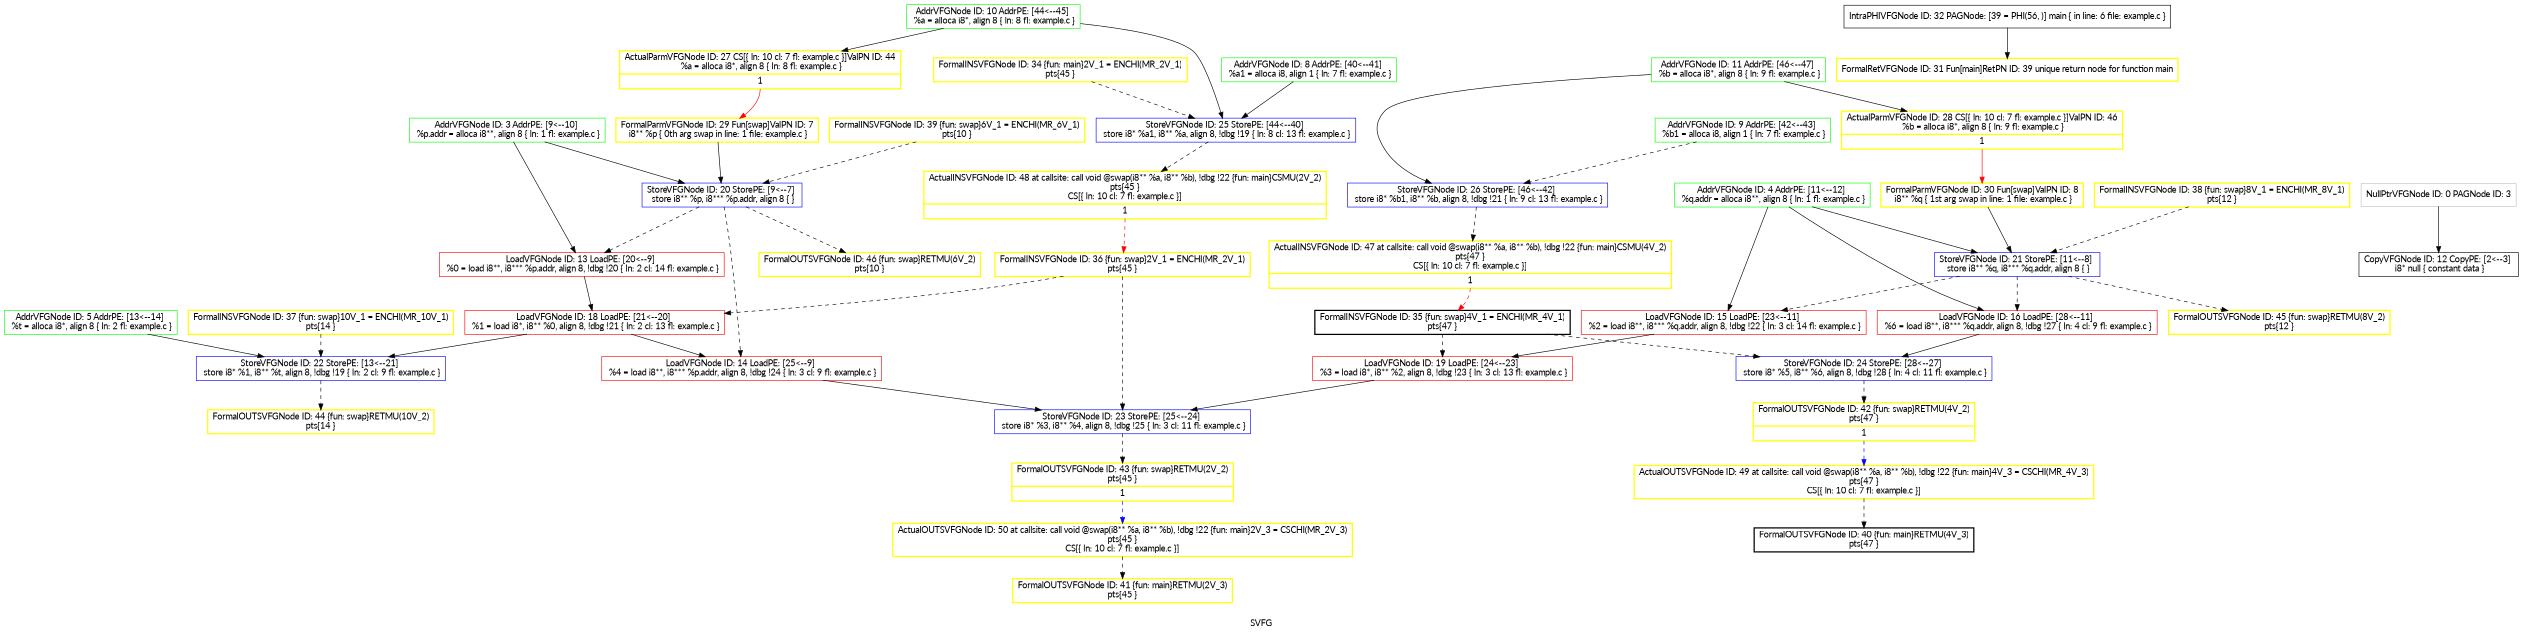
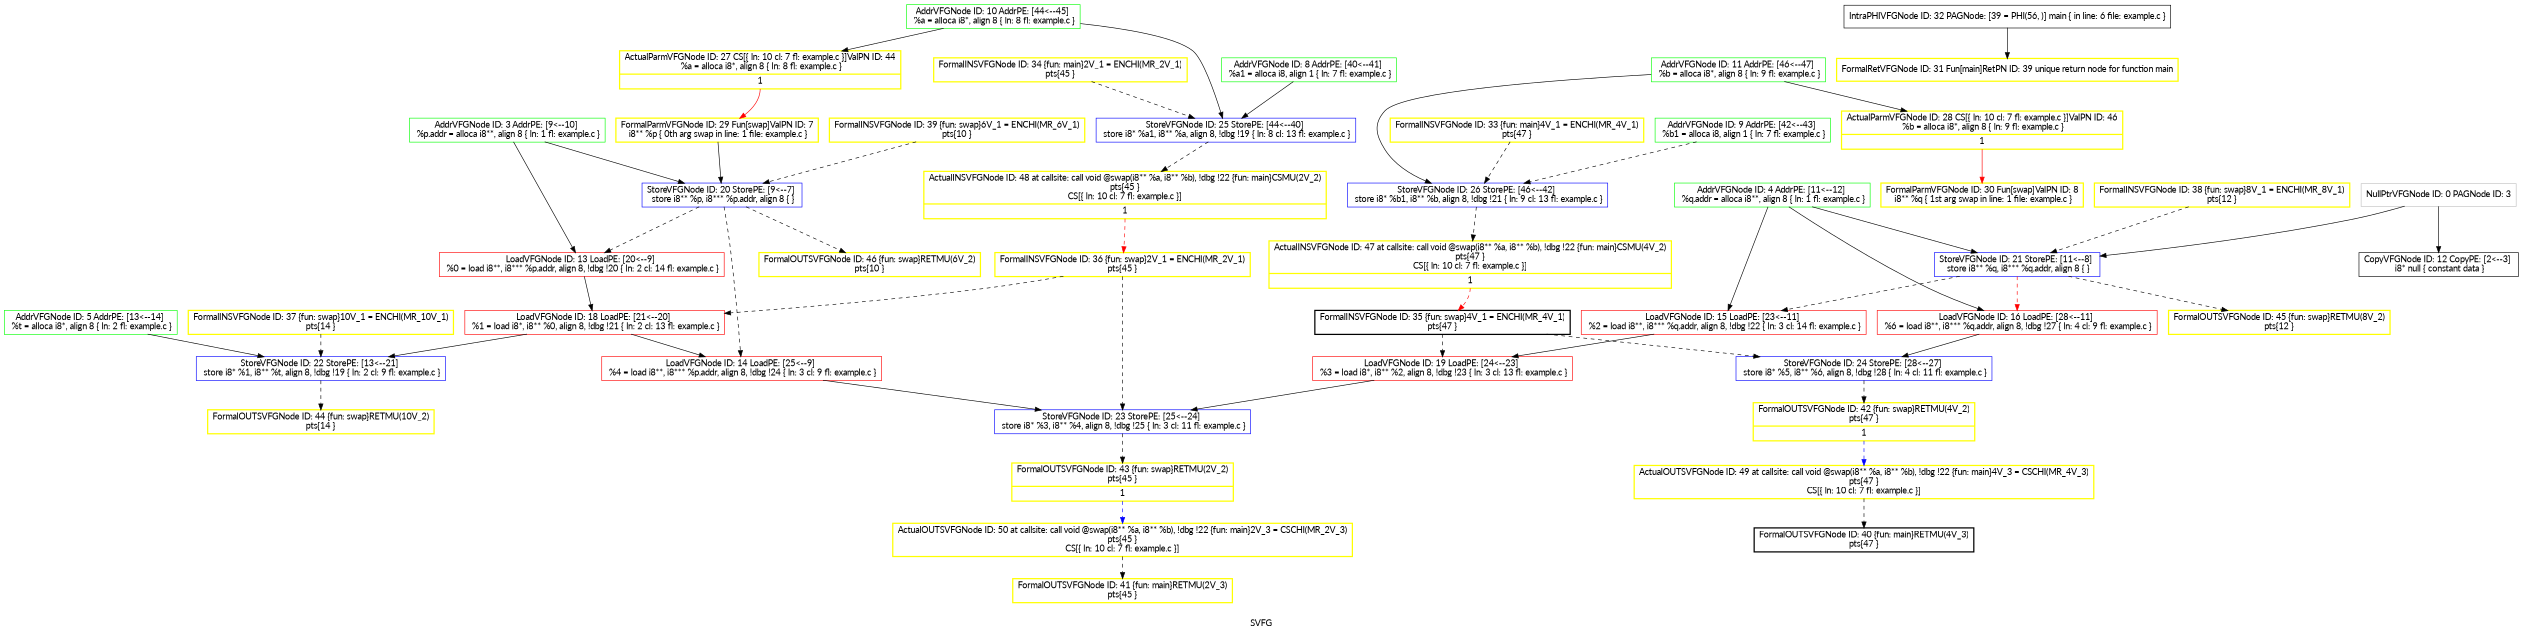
node "FormalINSVFGNode ID: 33 {fun: main}4V_1 = ENCHI(MR_4V_1)": added
edge "FormalParmVFGNode ID: 30 Fun[swap]ValPN ID: 8" -> "StoreVFGNode ID: 21 StorePE: [11<--8]": now "NullPtrVFGNode ID: 0 PAGNode ID: 3" -> "StoreVFGNode ID: 21 StorePE: [11<--8]"
edge "StoreVFGNode ID: 21 StorePE: [11<--8]" -> "LoadVFGNode ID: 16 LoadPE: [28<--11]": color black -> red
